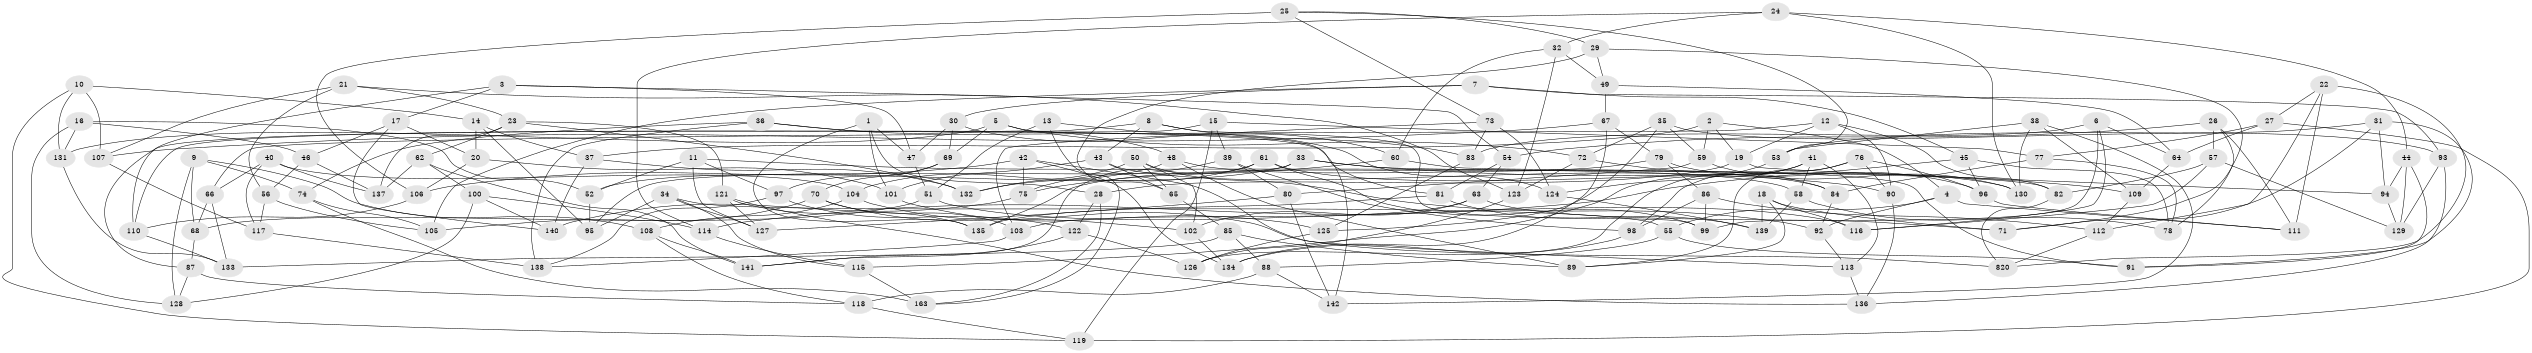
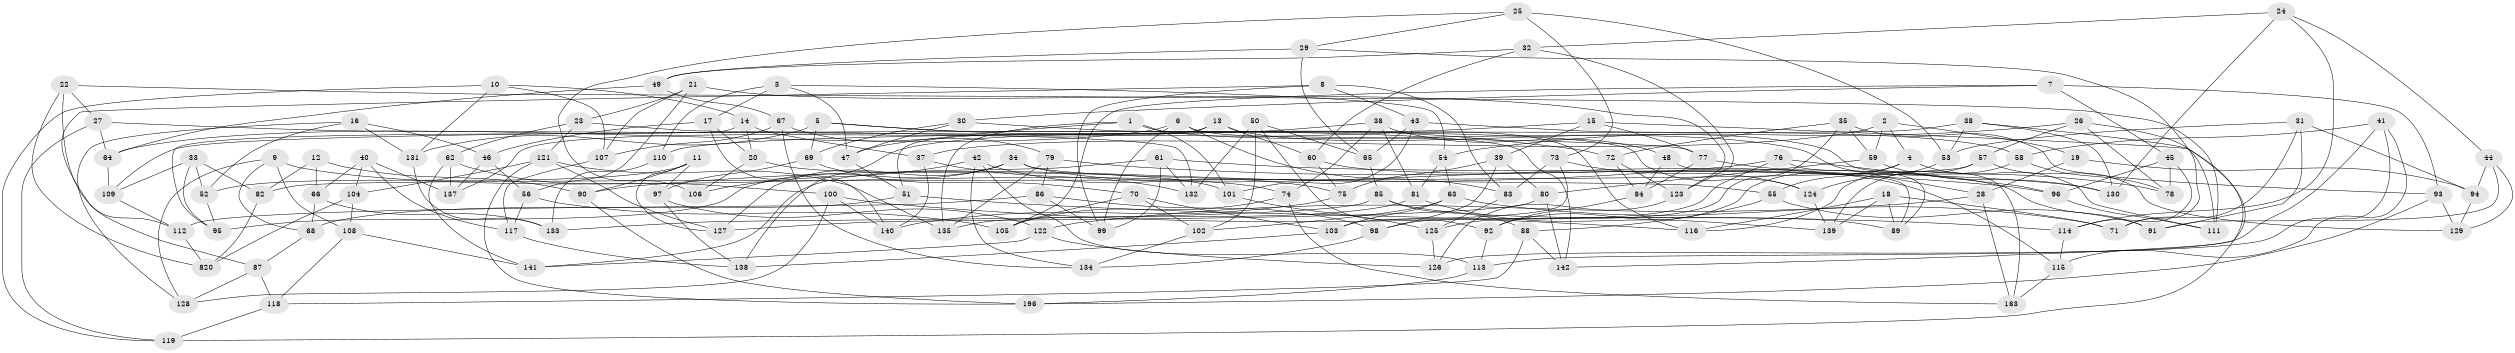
edge "23" -- "137": now "13" -- "137"
edge "12" -- "19": removed
edge "48" -- "104": now "121" -- "104"
edge "106" -- "110": removed
node "136": label "136" -> "196"
